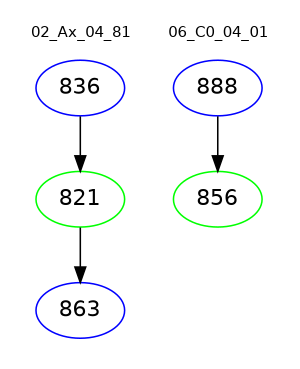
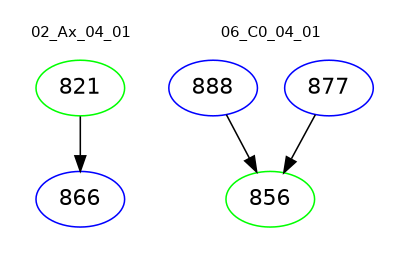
cluster "02_Ax_04_81": label "02_Ax_04_81" -> "02_Ax_04_01"
node "836": removed
node "877": added
node "863": label "863" -> "866"
